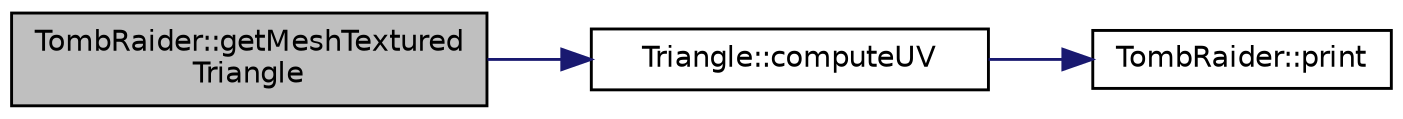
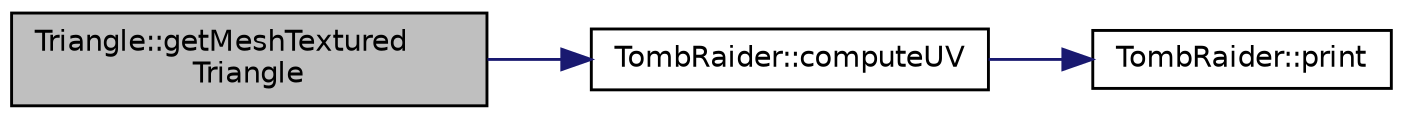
node "TombRaider::getMeshTextured Triangle": label "TombRaider::getMeshTextured Triangle" -> "Triangle::getMeshTextured Triangle"
node "Triangle::computeUV": label "Triangle::computeUV" -> "TombRaider::computeUV"
